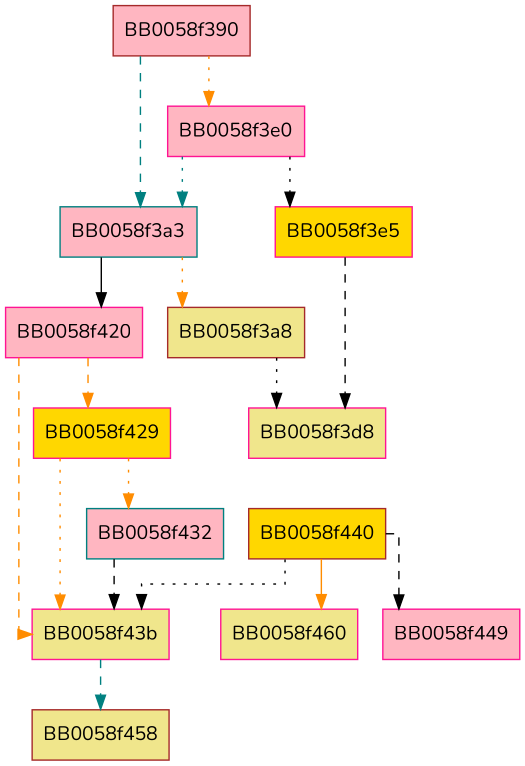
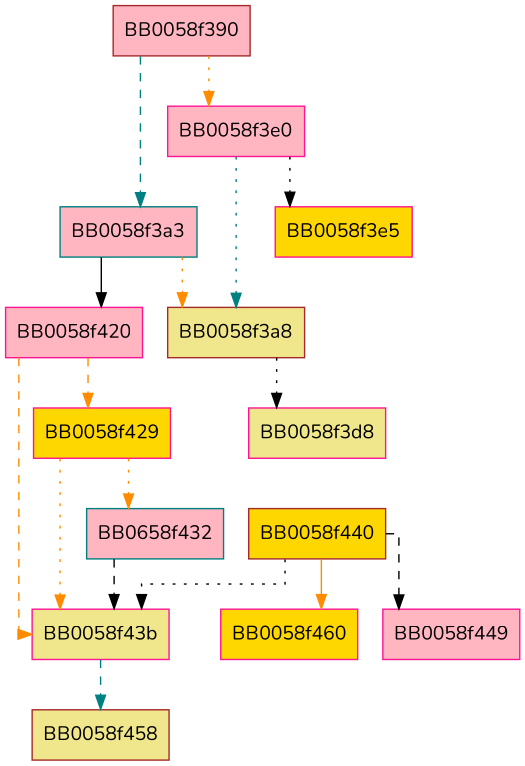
edge "BB0058f3e0" -> "BB0058f3a3": now "BB0058f3e0" -> "BB0058f3a8"
edge "BB0058f3e5" -> "BB0058f3d8": removed
node "BB0058f432": label "BB0058f432" -> "BB0658f432"
node "BB0058f460": fillcolor khaki -> gold
